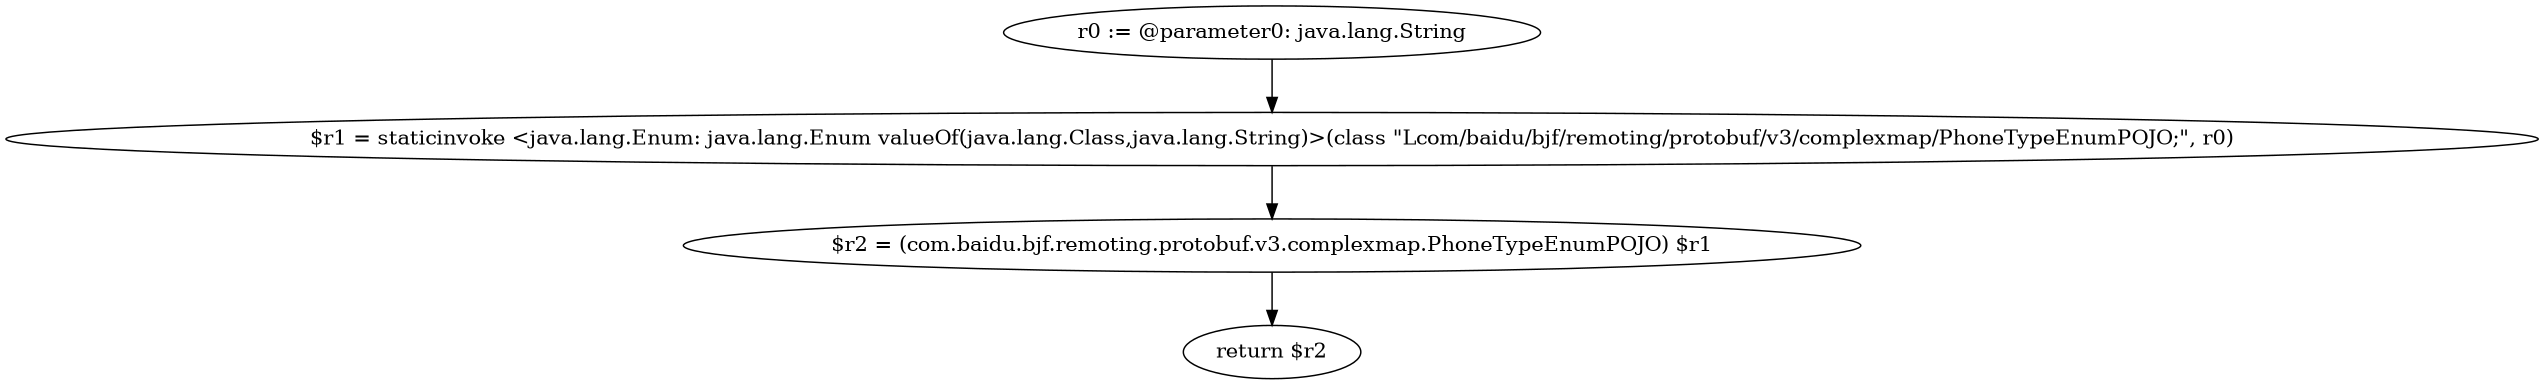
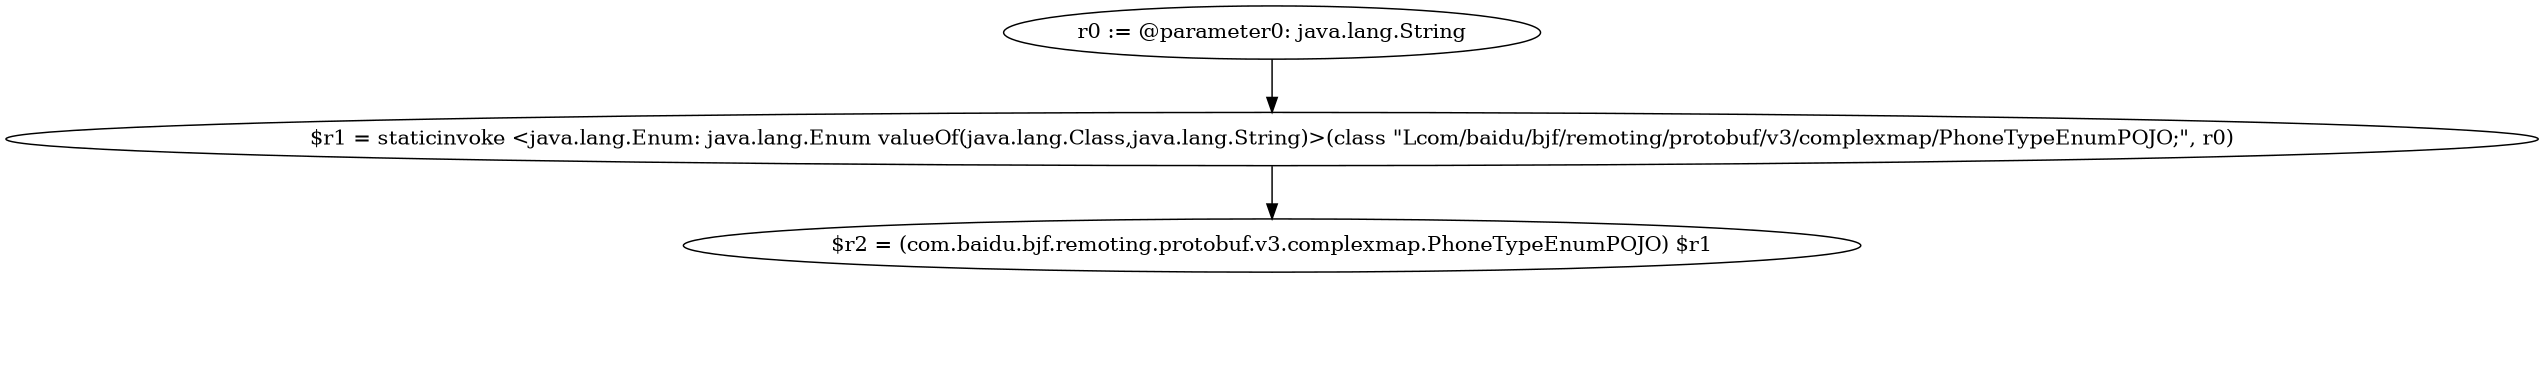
node "return $r2": removed
